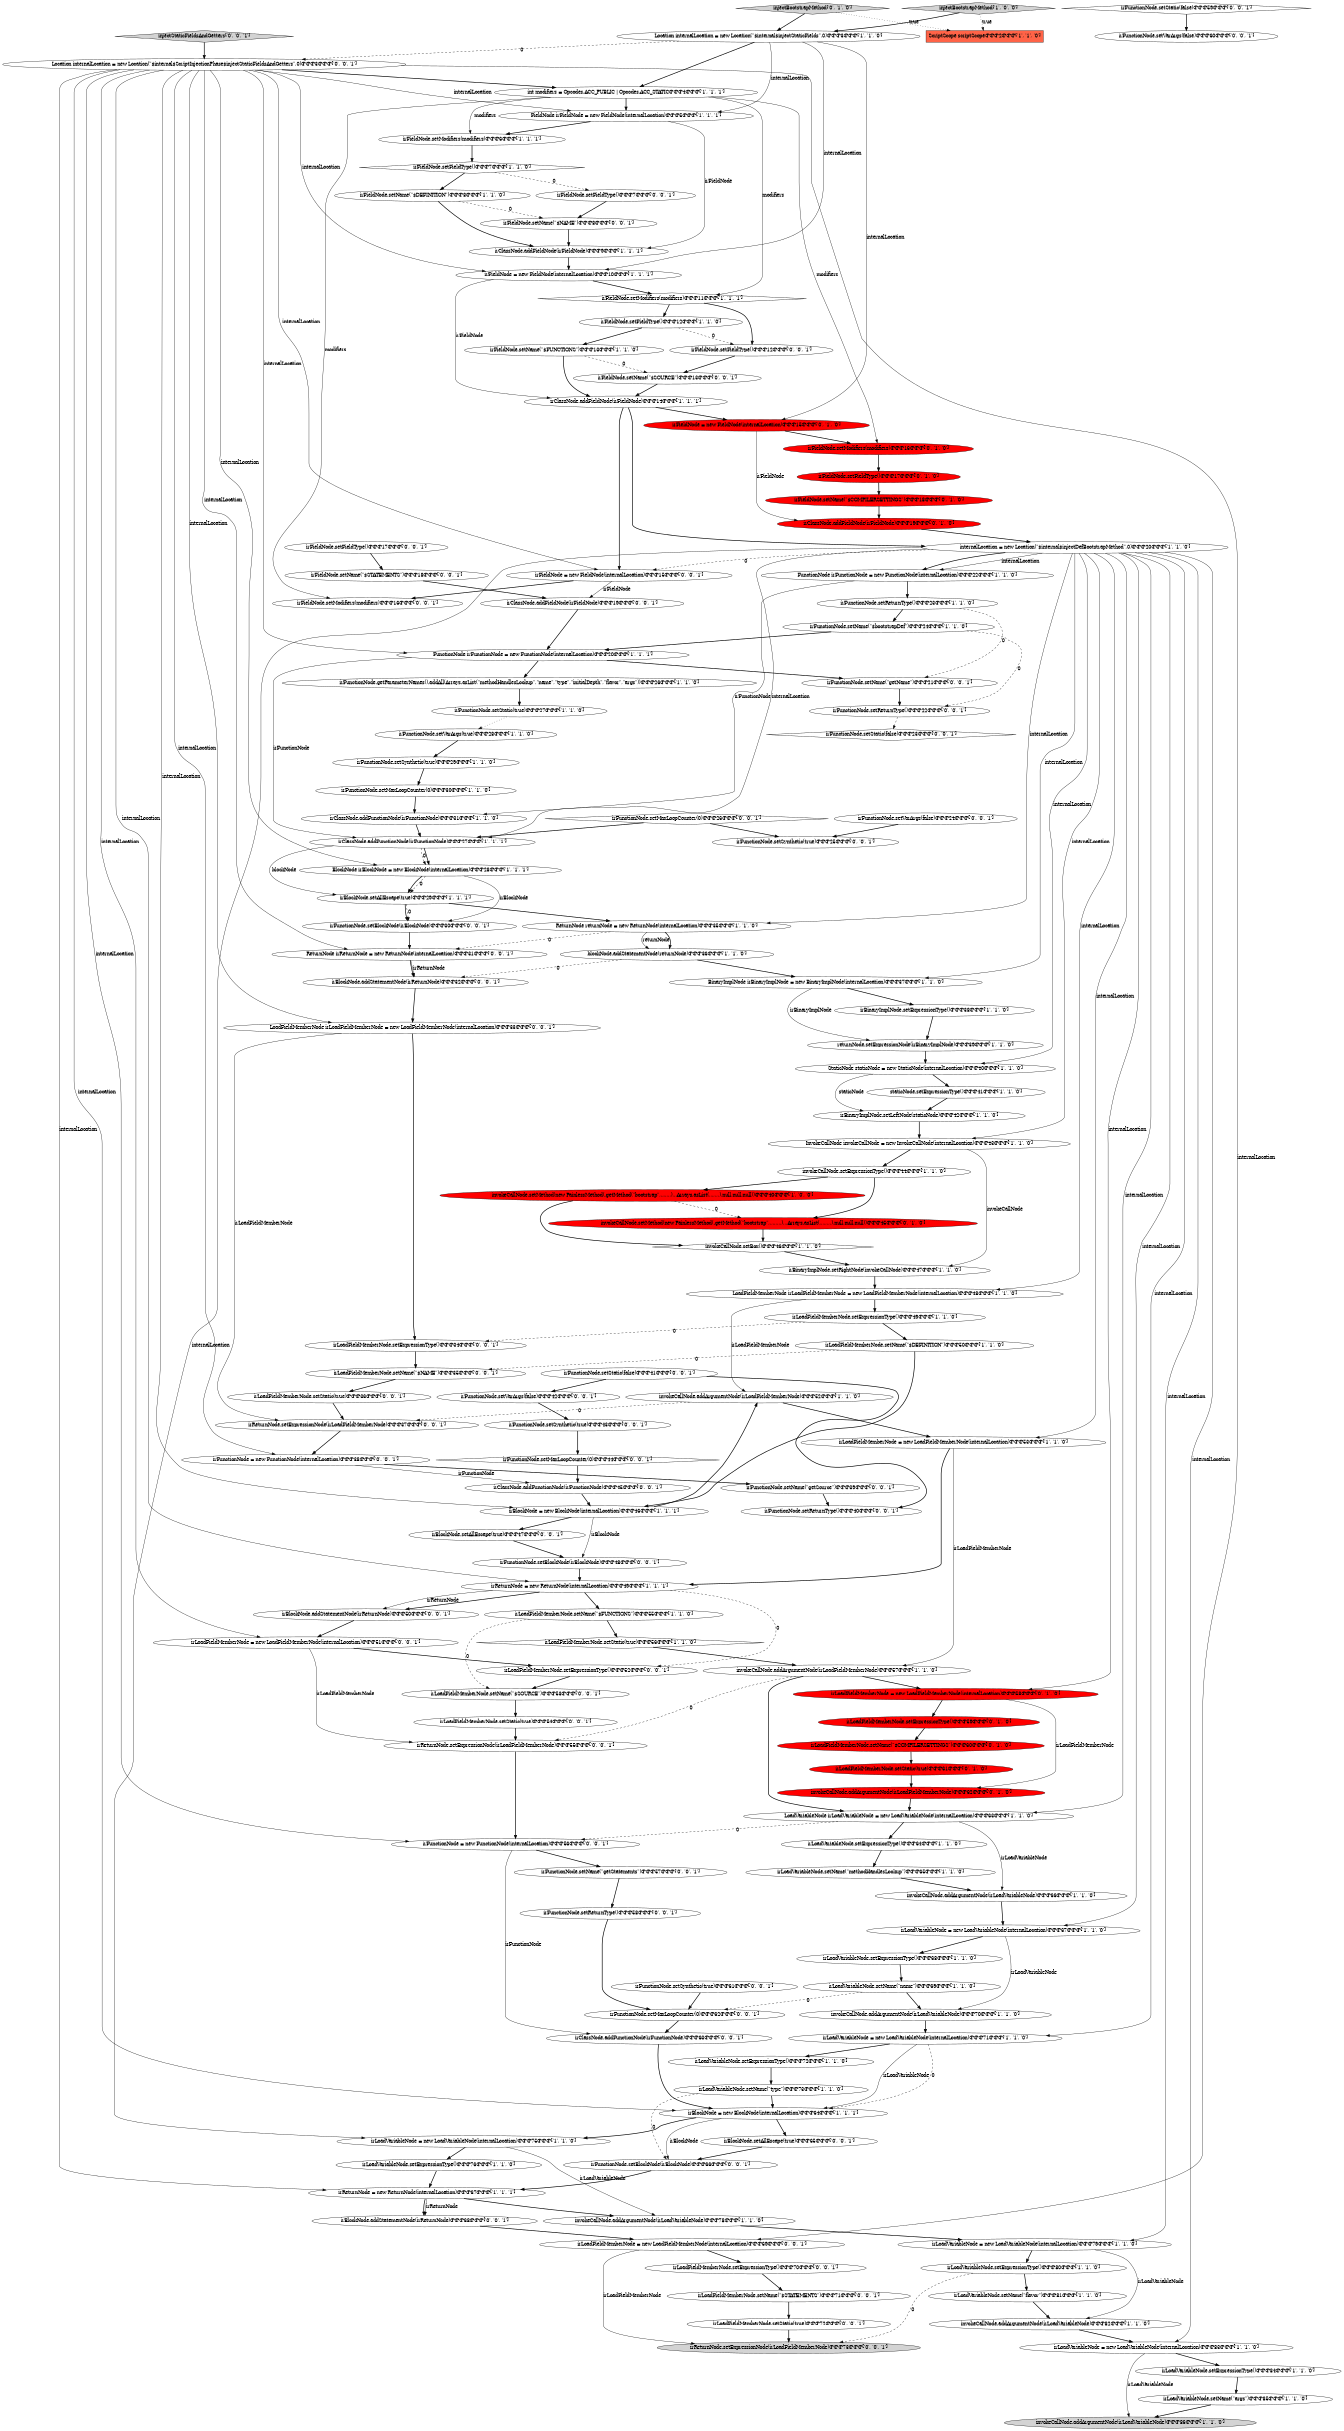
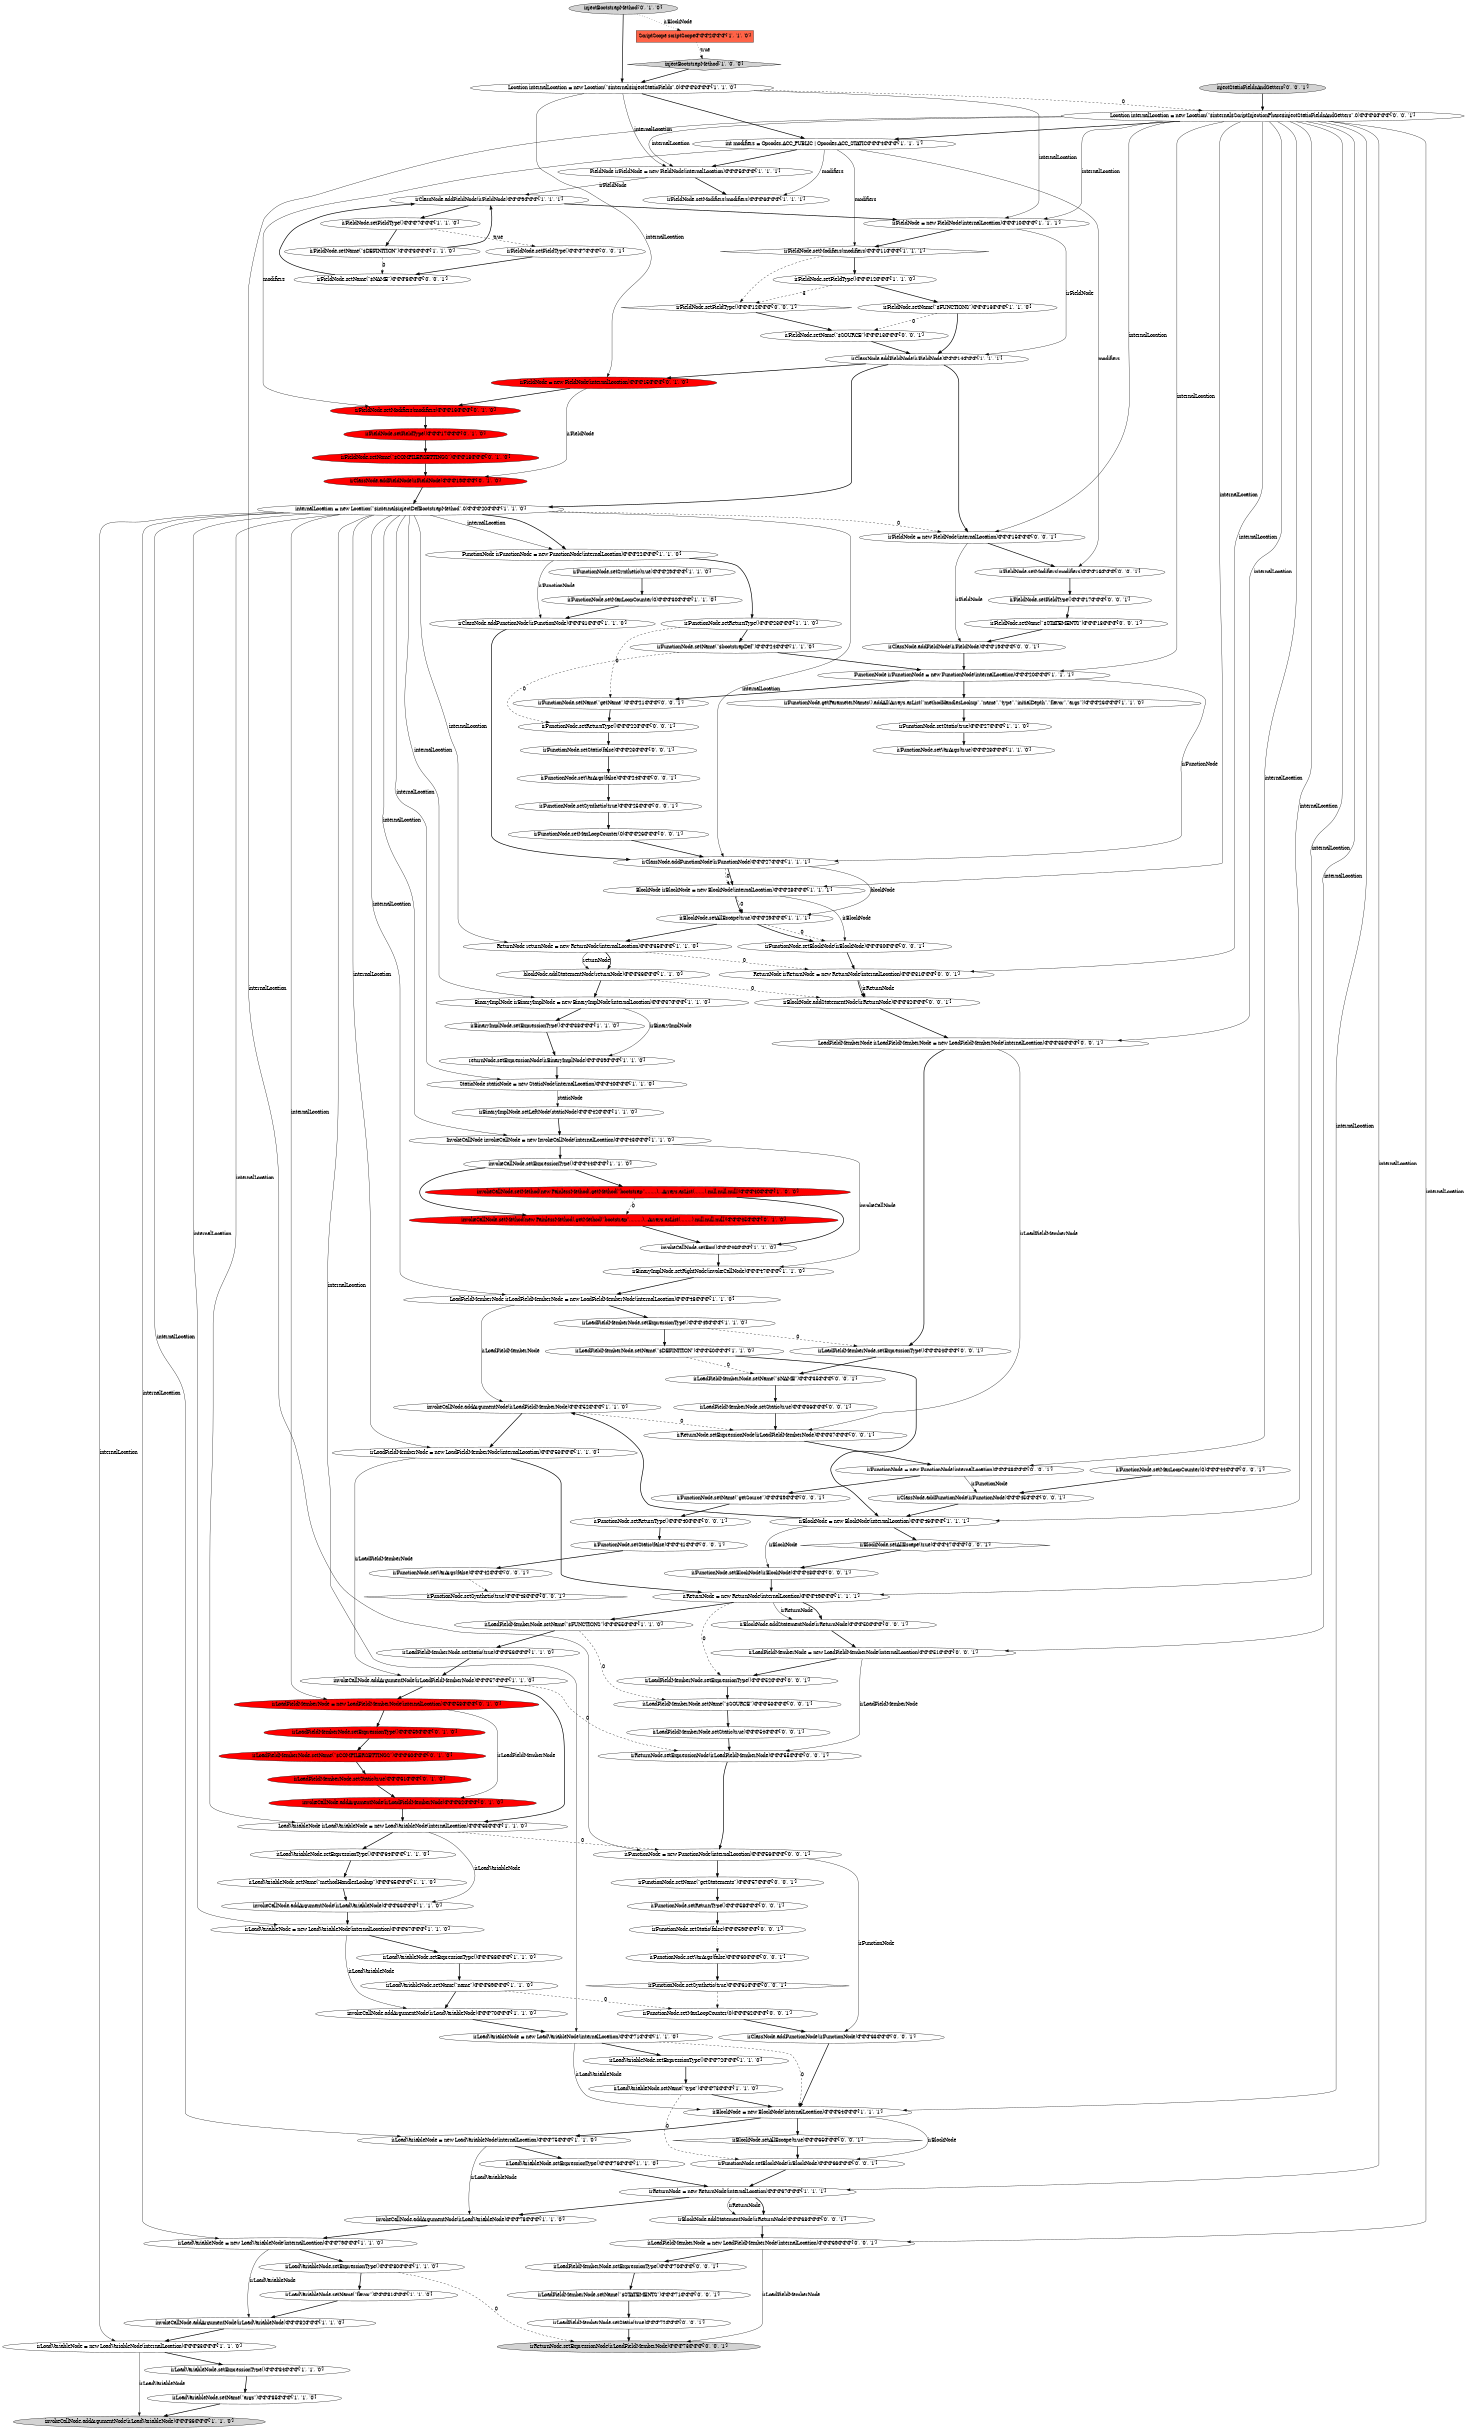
node "injectBootstrapMethod['0', '1', '0']": shape diamond -> ellipse
node "irFunctionNode.setStatic(false)@@@59@@@['0', '0', '1']": shape diamond -> ellipse
edge "injectBootstrapMethod['1', '0', '0']" -> "ScriptScope scriptScope@@@2@@@['1', '1', '0']": reversed
edge "irFunctionNode.setStatic(false)@@@59@@@['0', '0', '1']" -> "irFunctionNode.setVarArgs(false)@@@60@@@['0', '0', '1']": style bold -> dotted
edge "injectBootstrapMethod['0', '1', '0']" -> "ScriptScope scriptScope@@@2@@@['1', '1', '0']": label "true" -> "irBlockNode"
node "injectStaticFieldsAndGetters['0', '0', '1']": shape diamond -> ellipse
edge "irFieldNode.setModifiers(modifiers)@@@6@@@['1', '1', '1']" -> "irFieldNode.setFieldType()@@@7@@@['1', '1', '0']": now "irClassNode.addFieldNode(irFieldNode)@@@9@@@['1', '1', '1']" -> "irFieldNode.setFieldType()@@@7@@@['1', '1', '0']"
node "irFieldNode.setFieldType()@@@7@@@['1', '1', '0']": shape diamond -> ellipse
edge "irFieldNode.setFieldType()@@@7@@@['1', '1', '0']" -> "irFieldNode.setFieldType()@@@7@@@['0', '0', '1']": label "0" -> "true"
edge "irFieldNode.setModifiers(modifiers)@@@11@@@['1', '1', '1']" -> "irFieldNode.setFieldType()@@@12@@@['0', '0', '1']": style bold -> dashed
edge "irFieldNode.setFieldType()@@@12@@@['1', '1', '0']" -> "irFieldNode.setFieldType()@@@12@@@['0', '0', '1']": label "0" -> "3"
node "irFieldNode.setFieldType()@@@12@@@['0', '0', '1']": shape ellipse -> diamond
edge "irFieldNode.setModifiers(modifiers)@@@16@@@['0', '0', '1']" -> "irFieldNode.setFieldType()@@@17@@@['0', '0', '1']": added
edge "irFunctionNode.setReturnType()@@@22@@@['0', '0', '1']" -> "irFunctionNode.setStatic(false)@@@23@@@['0', '0', '1']": style dashed -> bold
edge "irFunctionNode.setStatic(true)@@@27@@@['1', '1', '0']" -> "irFunctionNode.setVarArgs(true)@@@28@@@['1', '1', '0']": style dotted -> bold
node "irFunctionNode.setStatic(false)@@@23@@@['0', '0', '1']": shape diamond -> ellipse
edge "irFunctionNode.setVarArgs(true)@@@28@@@['1', '1', '0']" -> "irFunctionNode.setSynthetic(true)@@@29@@@['1', '1', '0']": removed
edge "irFunctionNode.setStatic(false)@@@23@@@['0', '0', '1']" -> "irFunctionNode.setVarArgs(false)@@@24@@@['0', '0', '1']": added
node "irFunctionNode.setMaxLoopCounter(0)@@@26@@@['0', '0', '1']": shape diamond -> ellipse
edge "irFunctionNode.setMaxLoopCounter(0)@@@26@@@['0', '0', '1']" -> "irFunctionNode.setSynthetic(true)@@@25@@@['0', '0', '1']": reversed
node "staticNode.setExpressionType()@@@41@@@['1', '1', '0']": removed
node "invokeCallNode.setBox()@@@46@@@['1', '1', '0']": shape diamond -> ellipse
edge "irFunctionNode.setVarArgs(false)@@@42@@@['0', '0', '1']" -> "irFunctionNode.setSynthetic(true)@@@43@@@['0', '0', '1']": style bold -> dashed
edge "irFunctionNode.setStatic(false)@@@41@@@['0', '0', '1']" -> "irFunctionNode.setReturnType()@@@40@@@['0', '0', '1']": reversed
node "irFunctionNode.setSynthetic(true)@@@43@@@['0', '0', '1']": shape ellipse -> diamond
edge "irFunctionNode.setSynthetic(true)@@@43@@@['0', '0', '1']" -> "irFunctionNode.setMaxLoopCounter(0)@@@44@@@['0', '0', '1']": removed
node "irFunctionNode.setMaxLoopCounter(0)@@@44@@@['0', '0', '1']": shape diamond -> ellipse
node "irBlockNode.setAllEscape(true)@@@47@@@['0', '0', '1']": shape ellipse -> diamond
node "irLoadFieldMemberNode.setStatic(true)@@@56@@@['1', '1', '0']": shape diamond -> ellipse
edge "irFunctionNode.setVarArgs(false)@@@60@@@['0', '0', '1']" -> "irFunctionNode.setSynthetic(true)@@@61@@@['0', '0', '1']": added
edge "irFunctionNode.setReturnType()@@@58@@@['0', '0', '1']" -> "irFunctionNode.setMaxLoopCounter(0)@@@62@@@['0', '0', '1']": now "irFunctionNode.setReturnType()@@@58@@@['0', '0', '1']" -> "irFunctionNode.setStatic(false)@@@59@@@['0', '0', '1']"
node "irFunctionNode.setSynthetic(true)@@@61@@@['0', '0', '1']": shape ellipse -> diamond
edge "irFunctionNode.setSynthetic(true)@@@61@@@['0', '0', '1']" -> "irFunctionNode.setMaxLoopCounter(0)@@@62@@@['0', '0', '1']": style bold -> dashed
node "irBlockNode.setAllEscape(true)@@@65@@@['0', '0', '1']": shape ellipse -> diamond
